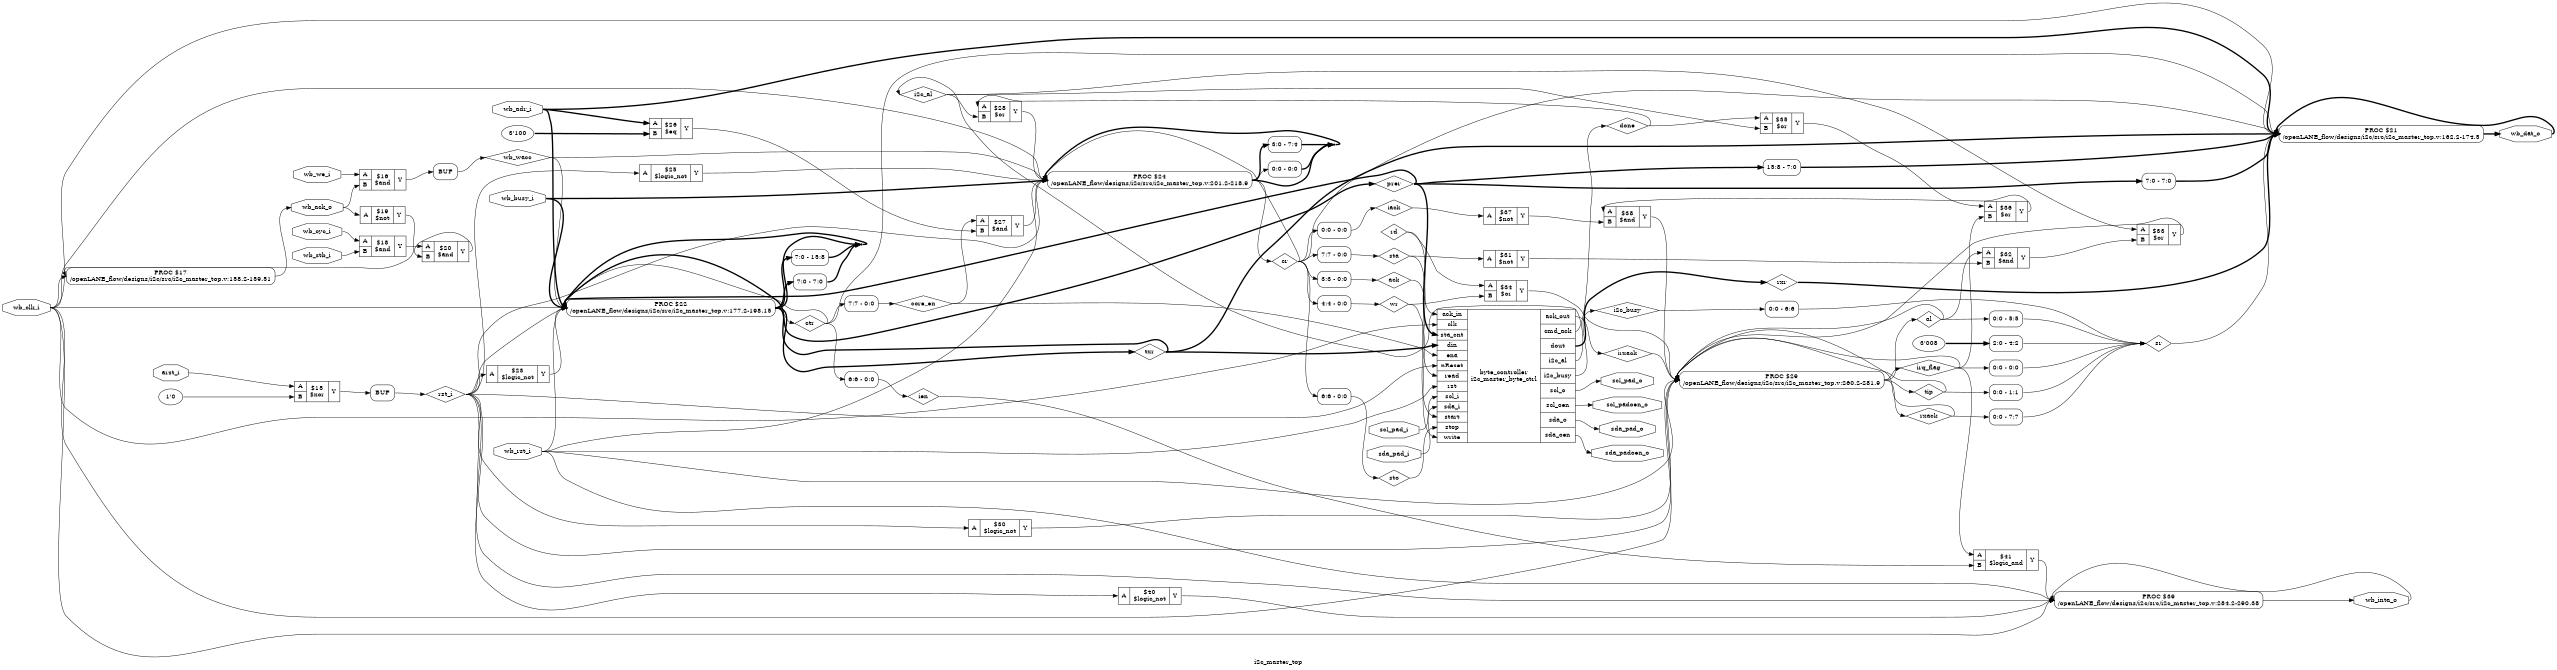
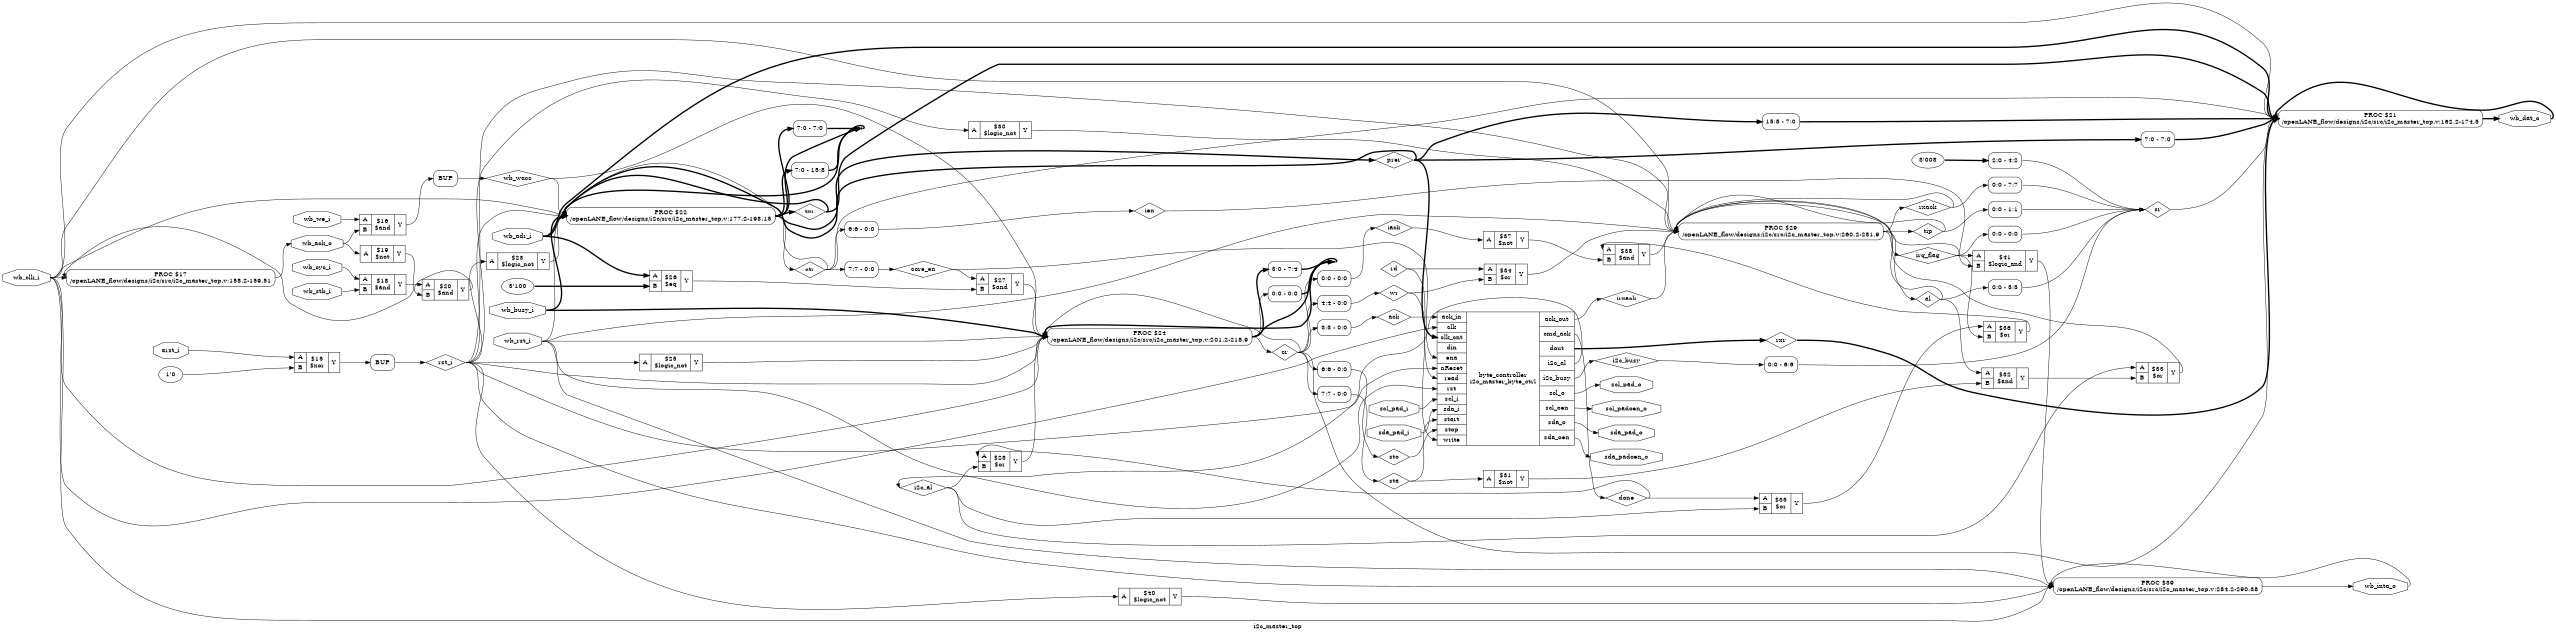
node "ack_in": text "sta_cnt" -> "clk_cnt"
edge "txr" -> "ack_in": removed
